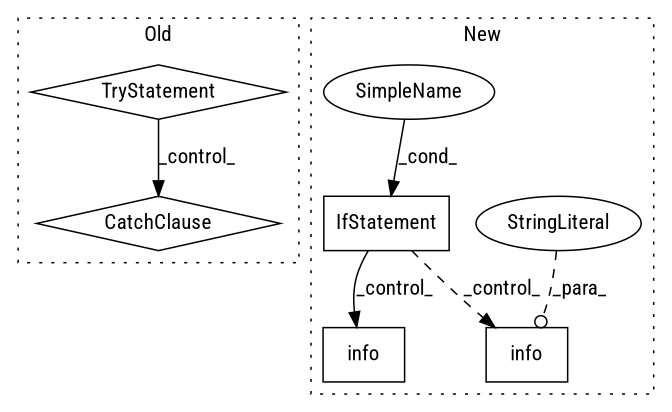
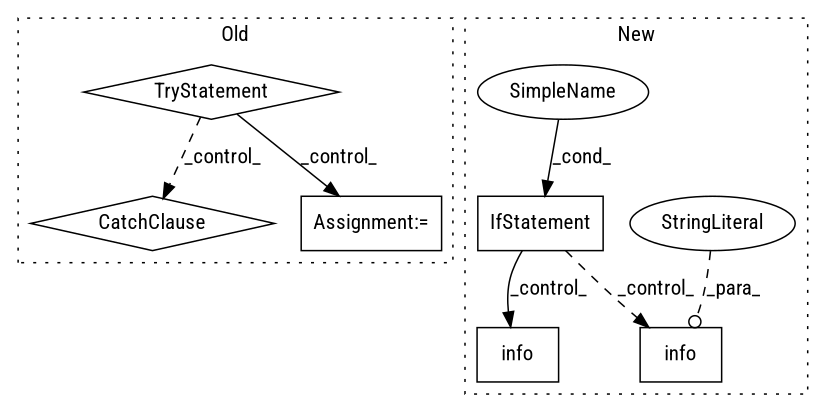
edge "TryStatement" -> "CatchClause": style solid -> dashed
node "Assignment:=": added
